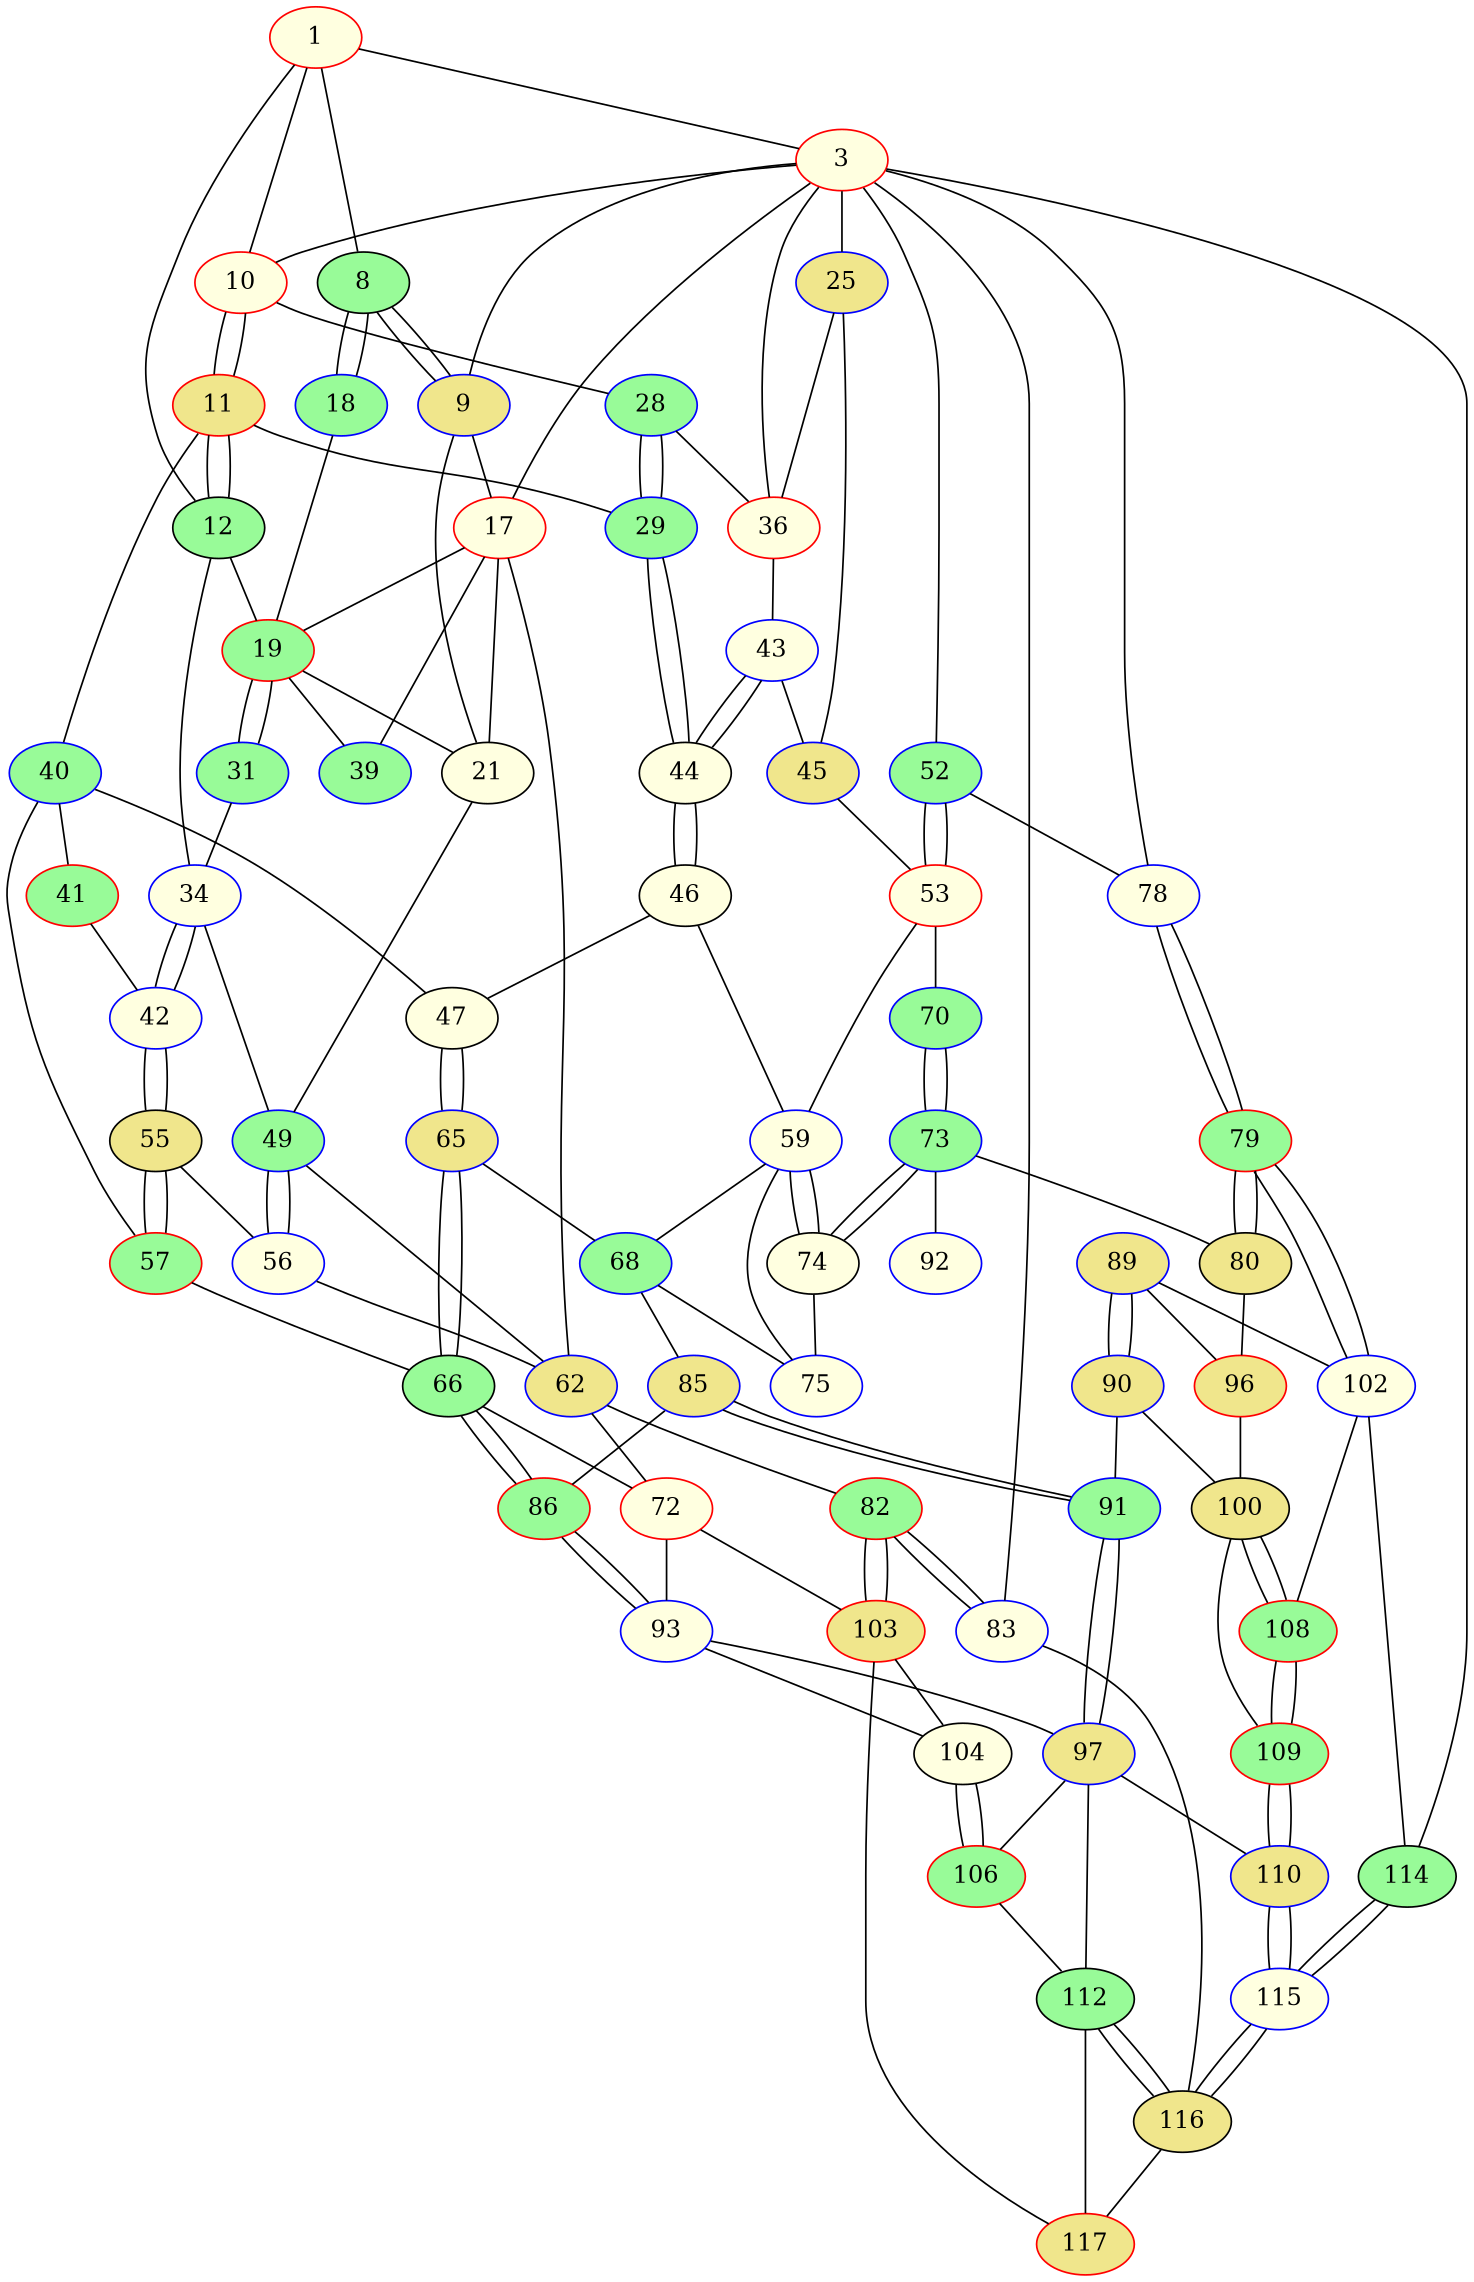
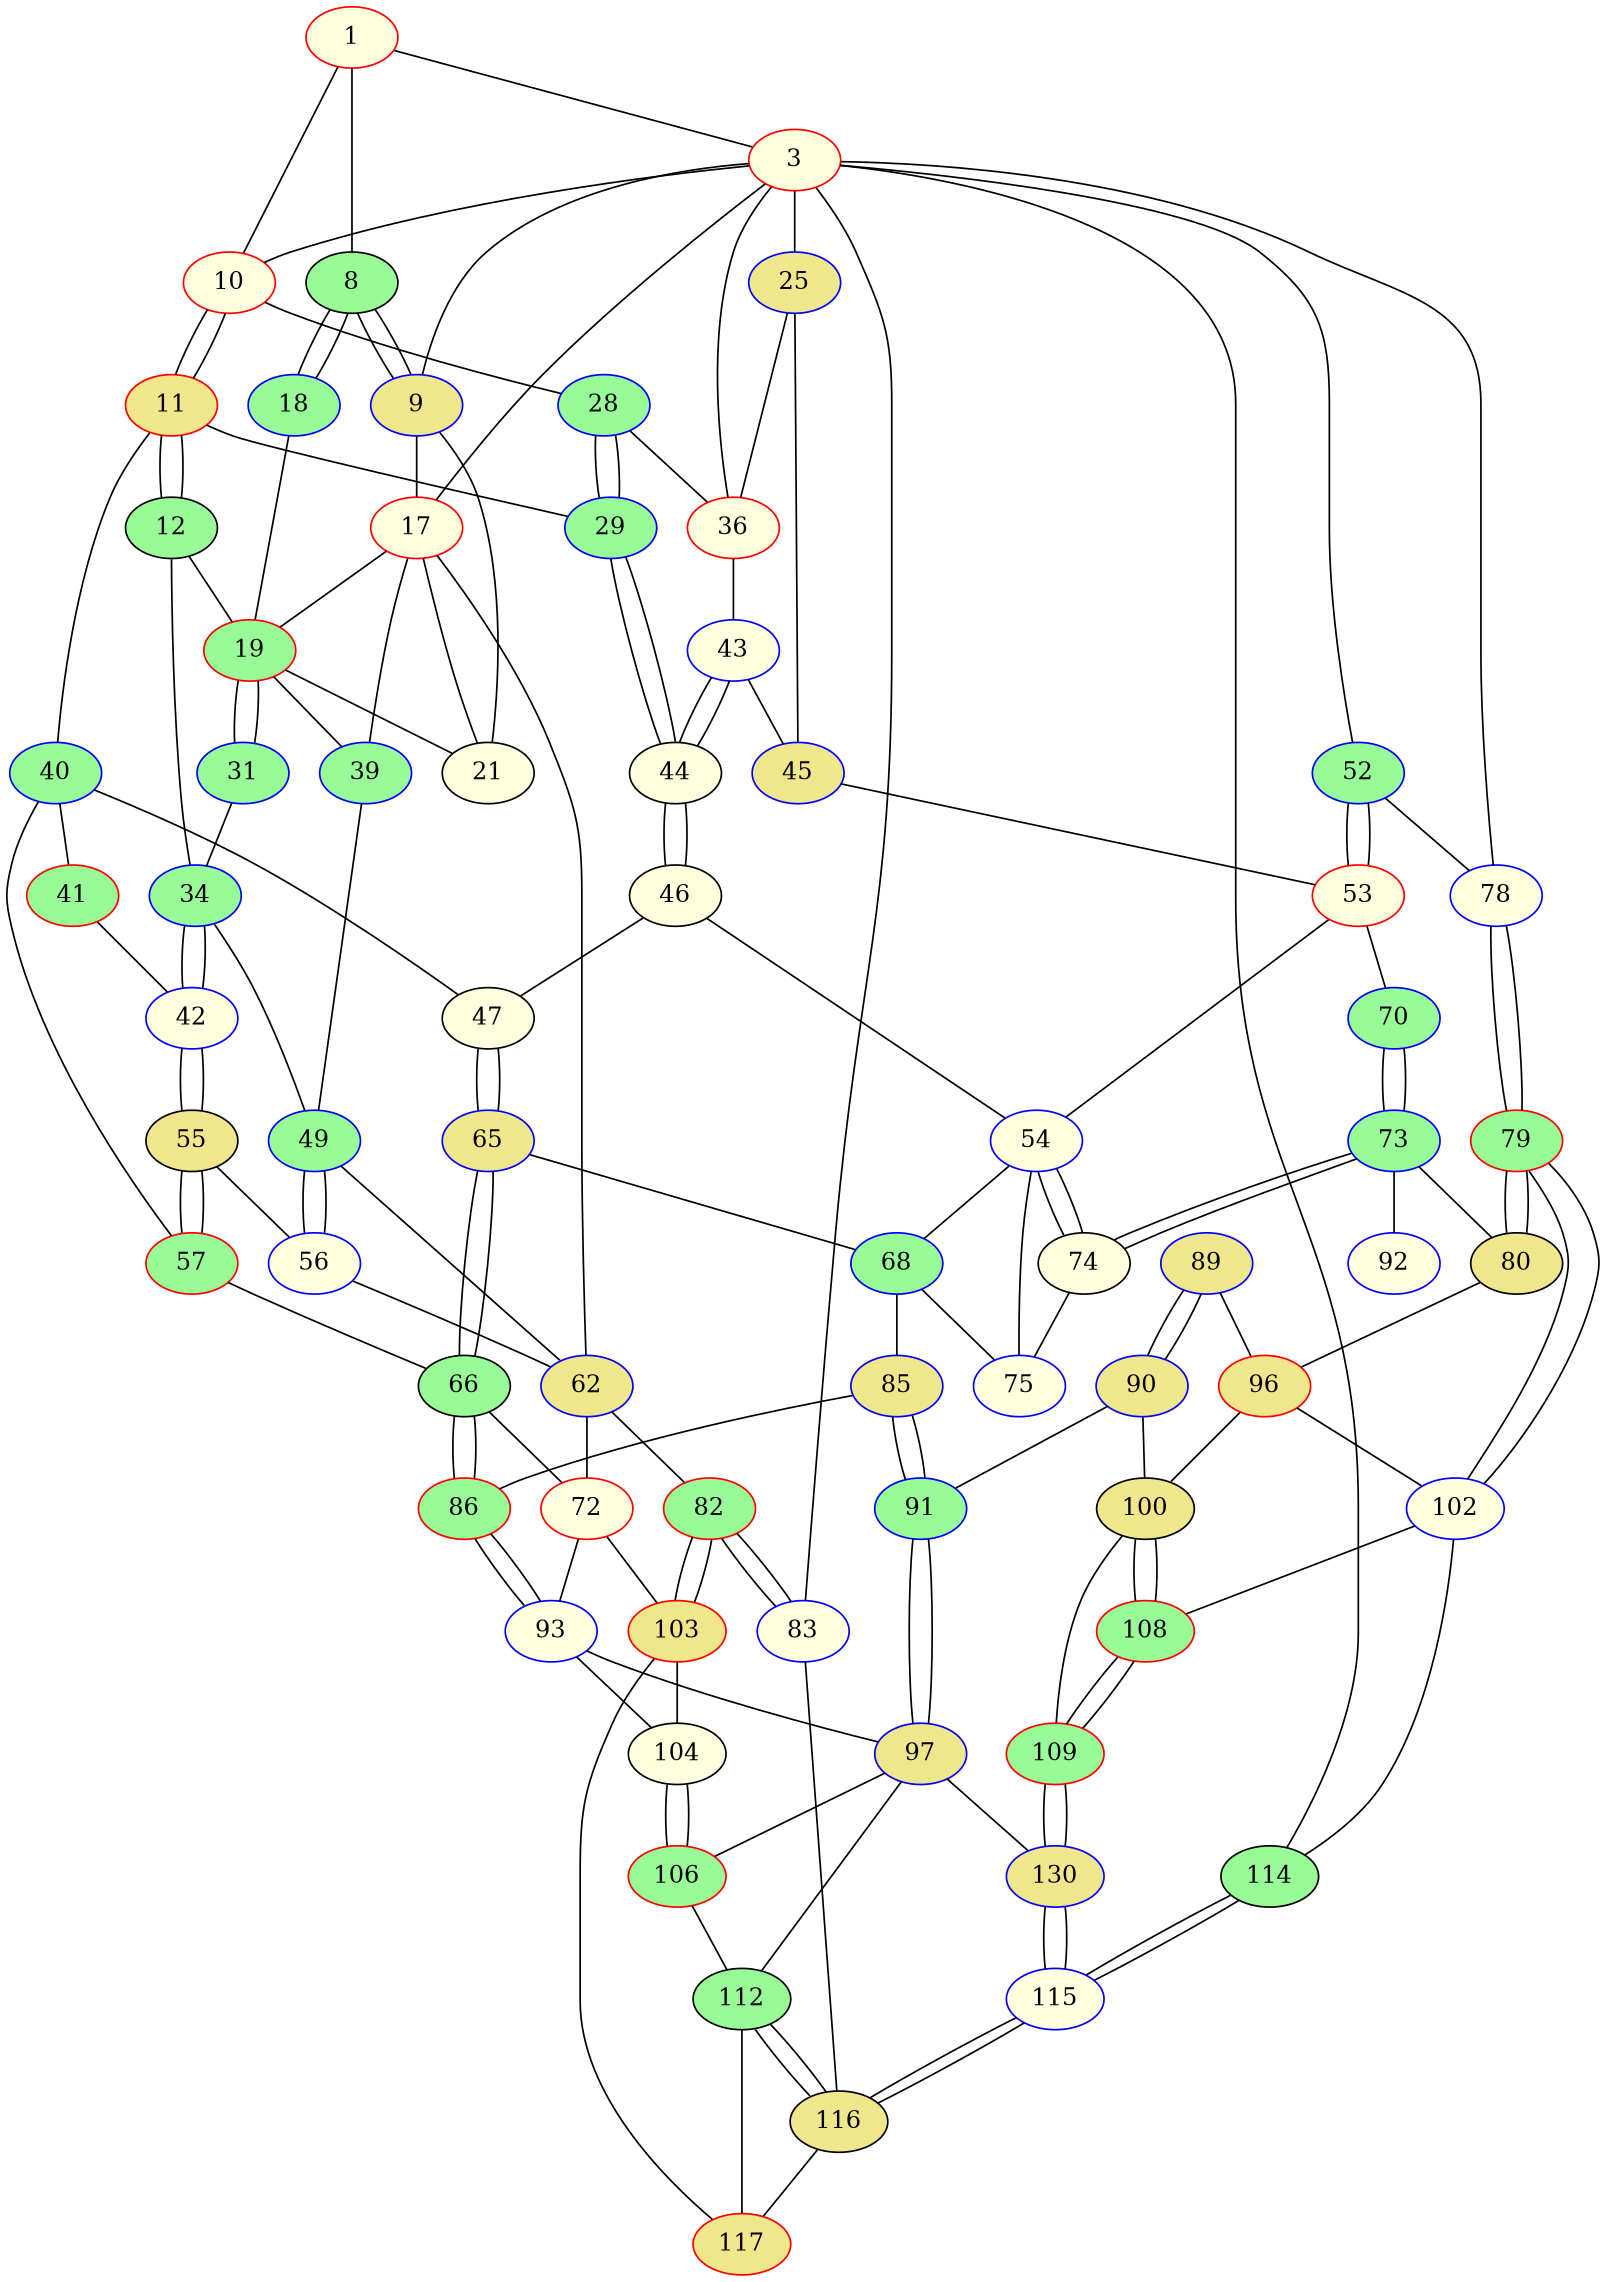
edge "1" -- "12": removed
node "34": fillcolor lightyellow -> palegreen
edge "21" -- "49": now "39" -- "49"
node "59": label "59" -> "54"
edge "89" -- "102": now "96" -- "102"
node "110": label "110" -> "130"
